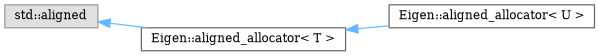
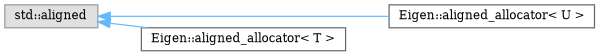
edge "Eigen::aligned_allocator< U >" -> "Eigen::aligned_allocator< T >": now "Eigen::aligned_allocator< U >" -> "std::aligned"
